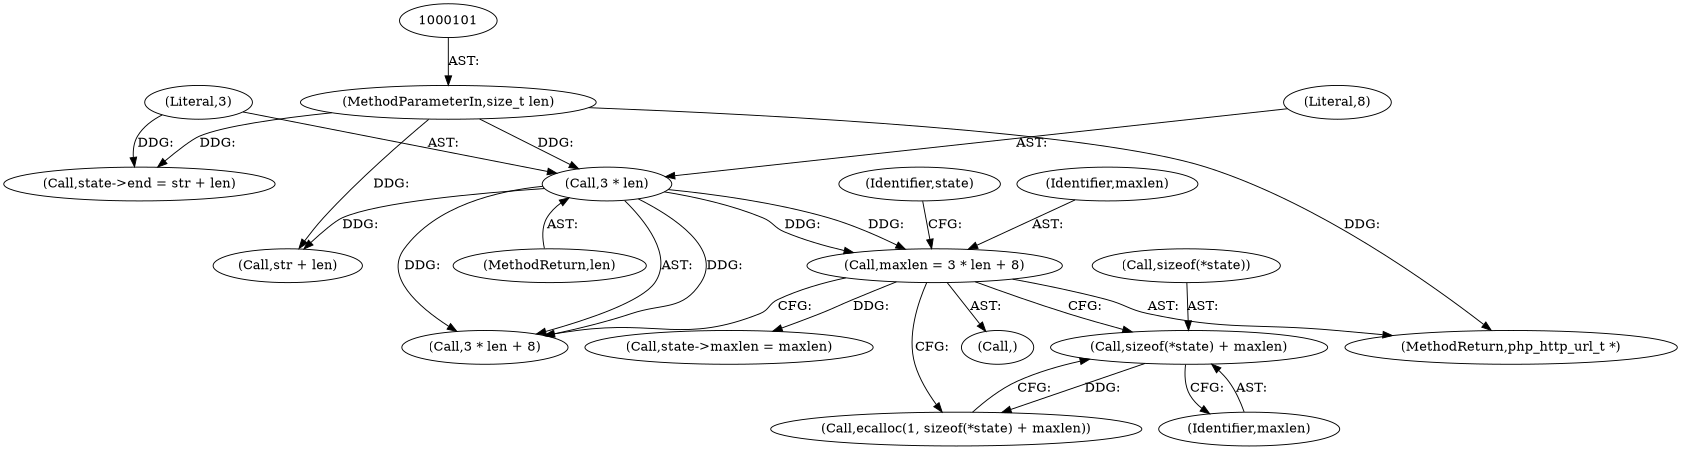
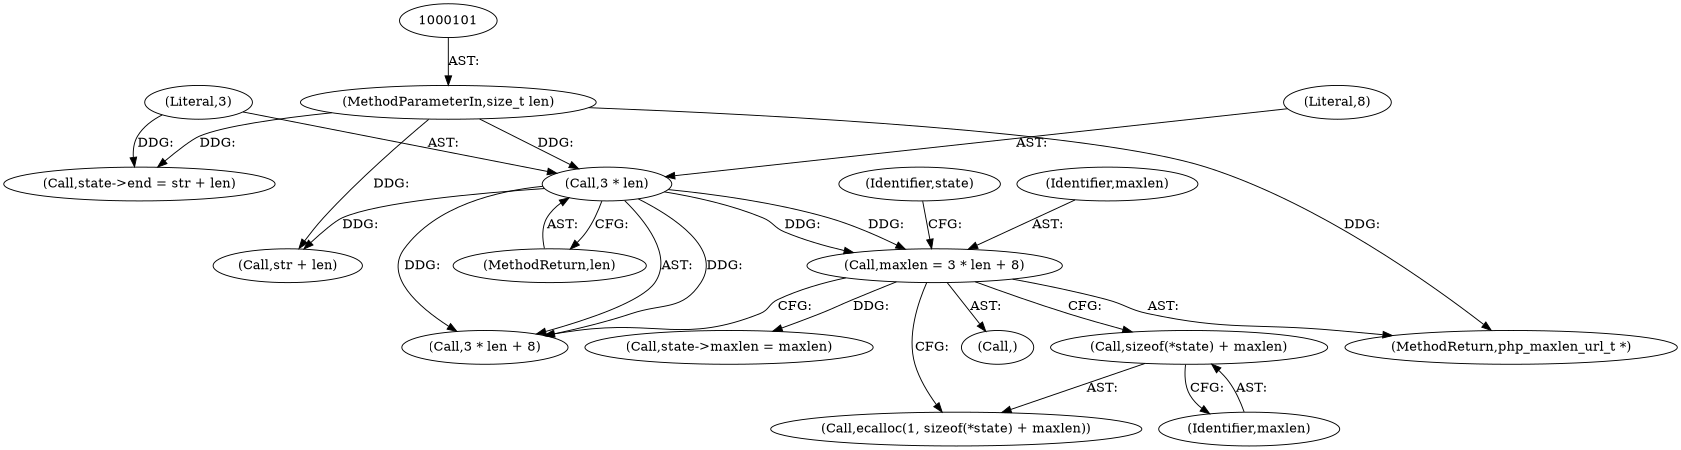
edge "(Call,3 * len)" -> "(MethodReturn,len)": added, label "CFG:"
node "(Call,sizeof(*state))": removed
node "(MethodReturn,php_http_url_t *)": label "(MethodReturn,php_http_url_t *)" -> "(MethodReturn,php_maxlen_url_t *)"
edge "(Call,ecalloc(1, sizeof(*state) + maxlen))" -> "(Call,sizeof(*state) + maxlen)": removed, label "CFG:"
edge "(Call,sizeof(*state) + maxlen)" -> "(Call,ecalloc(1, sizeof(*state) + maxlen))": label "DDG: " -> "AST: "
